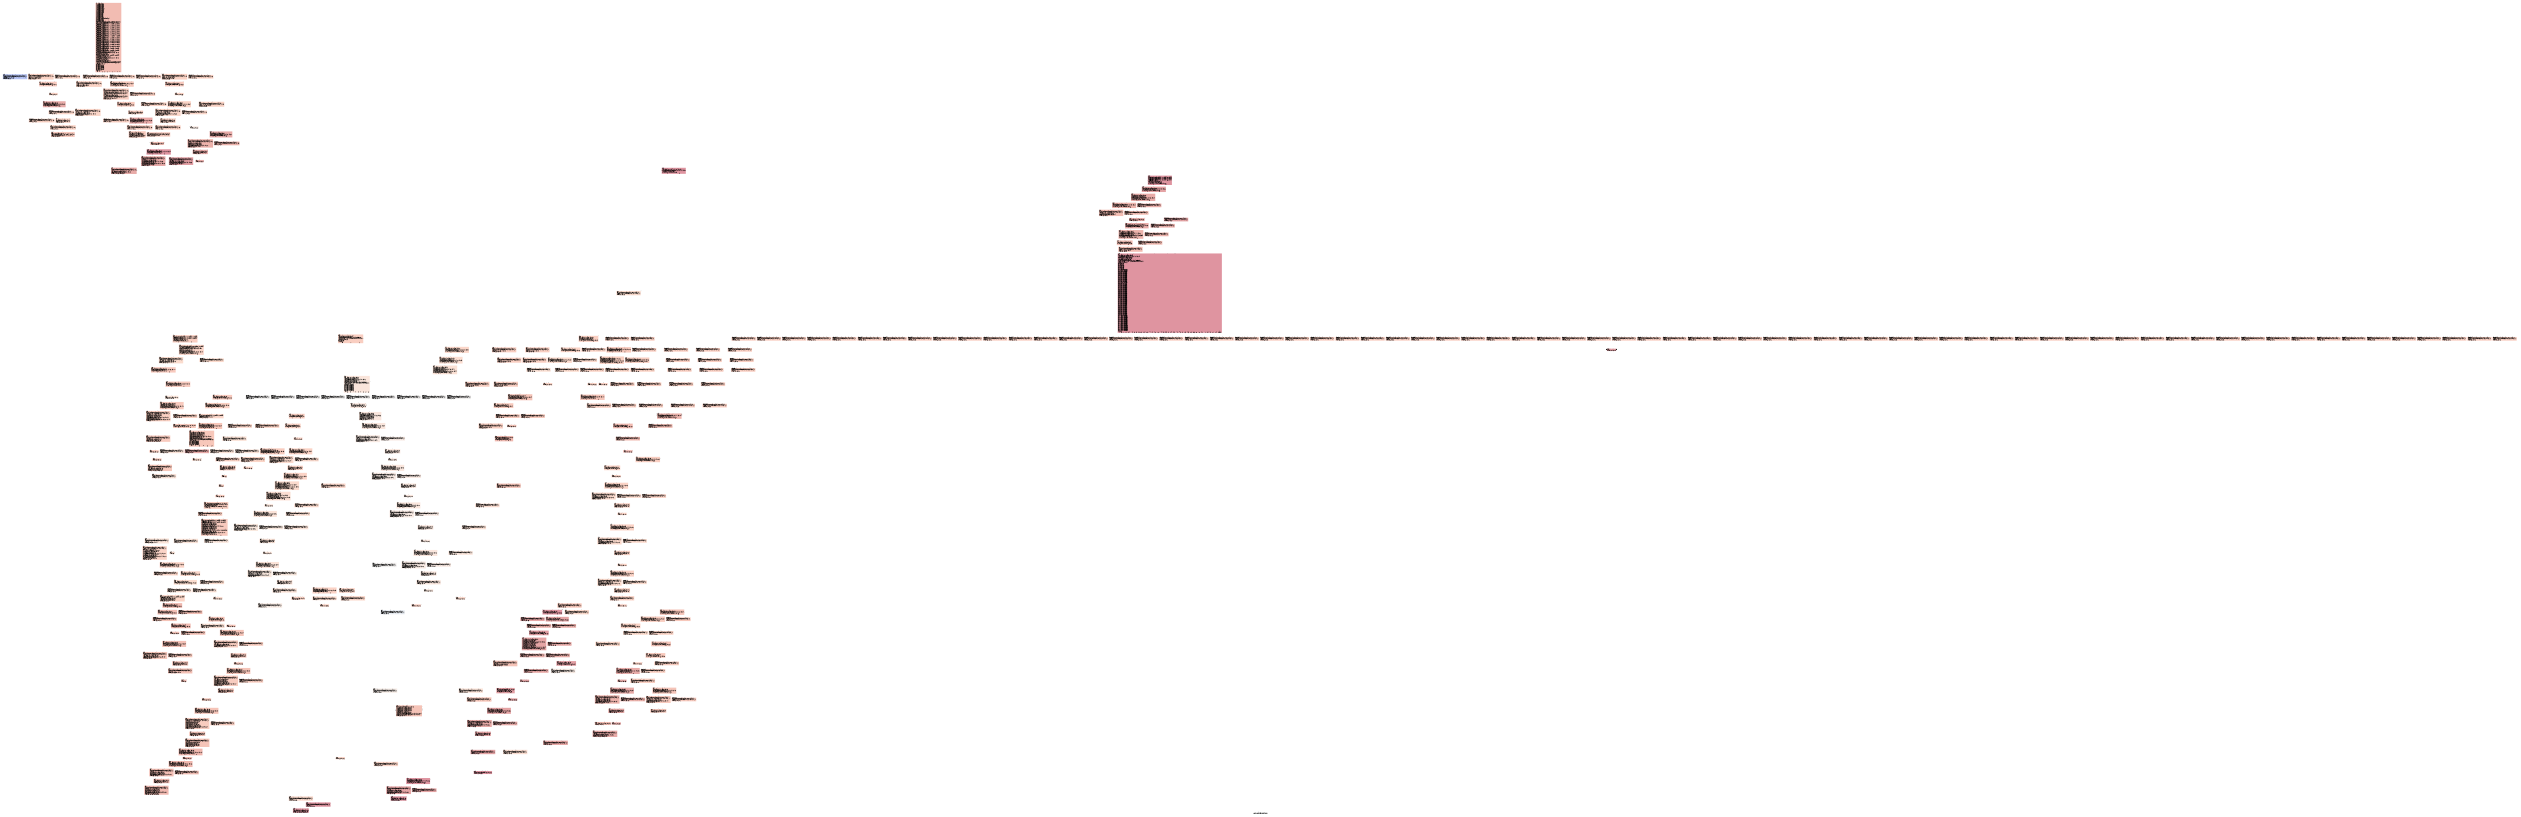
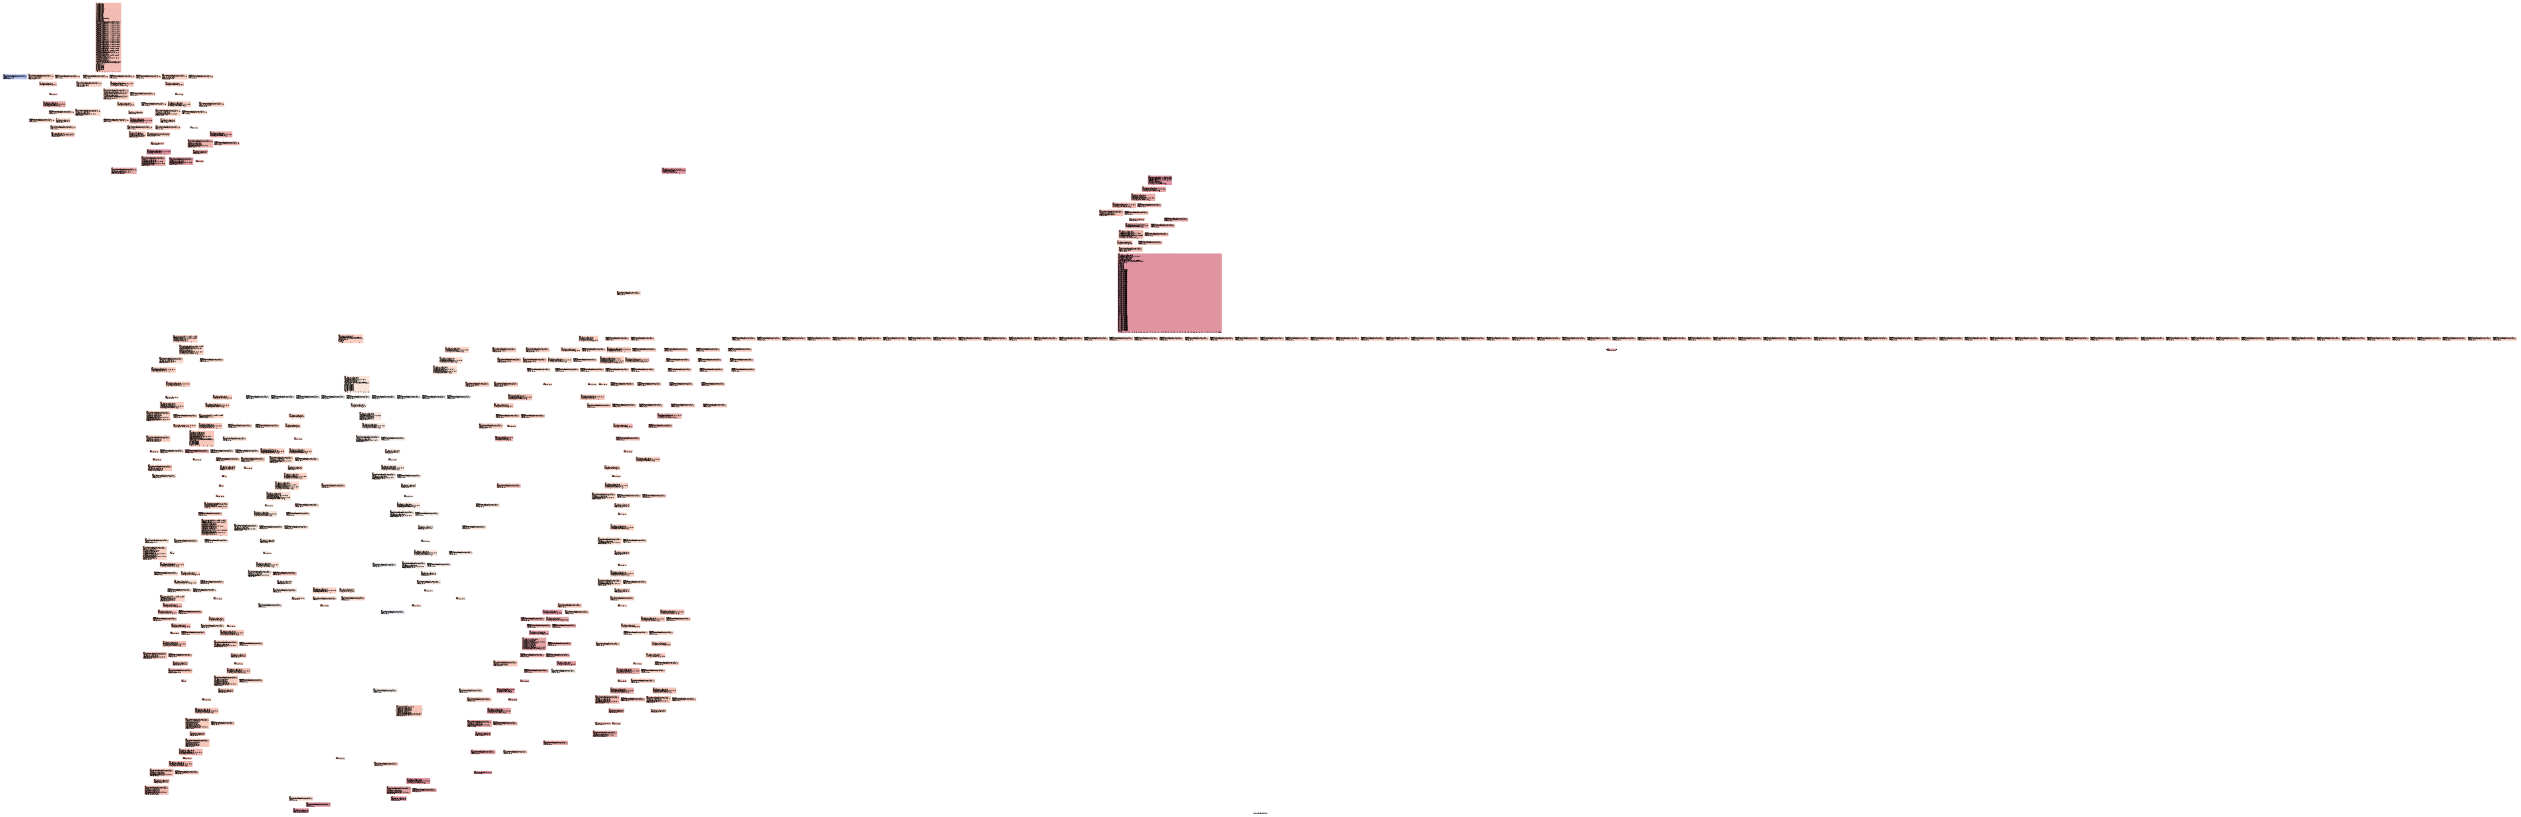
node "._crit_edge114:": fillcolor #f2cab570 -> #dc5d4a70
